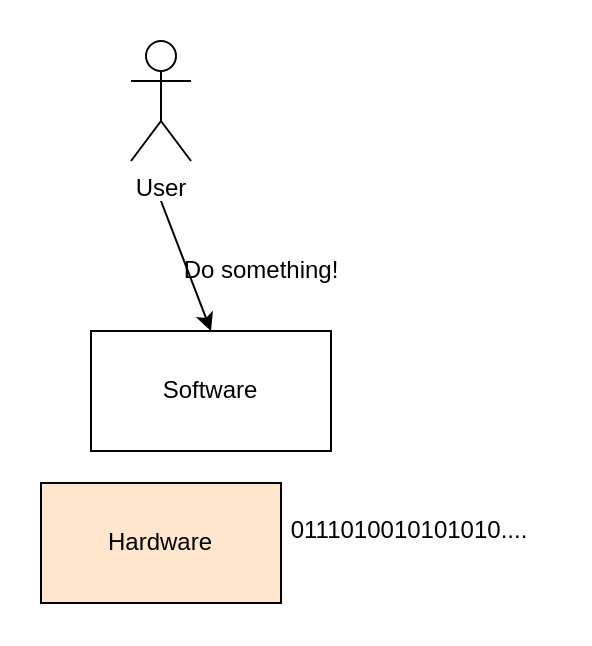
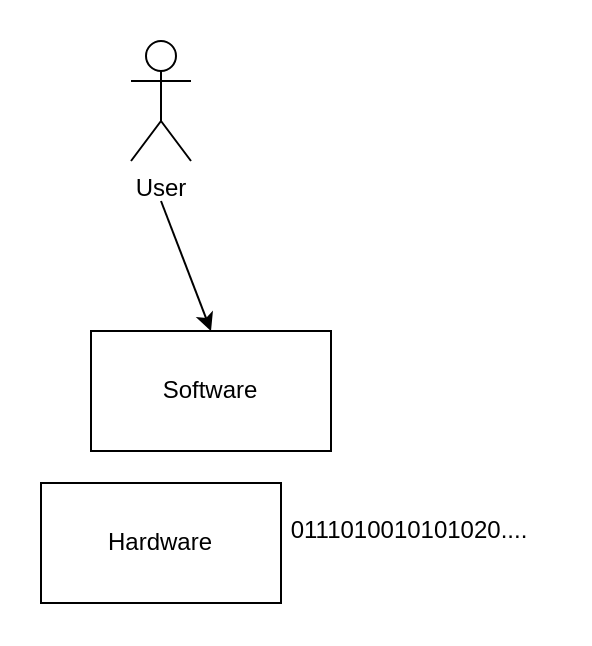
node "Do something!": removed
node "0111010010101010....": label "0111010010101010...." -> "0111010010101020...."
node "Hardware": fillcolor #ffe6cc -> #ffffff
